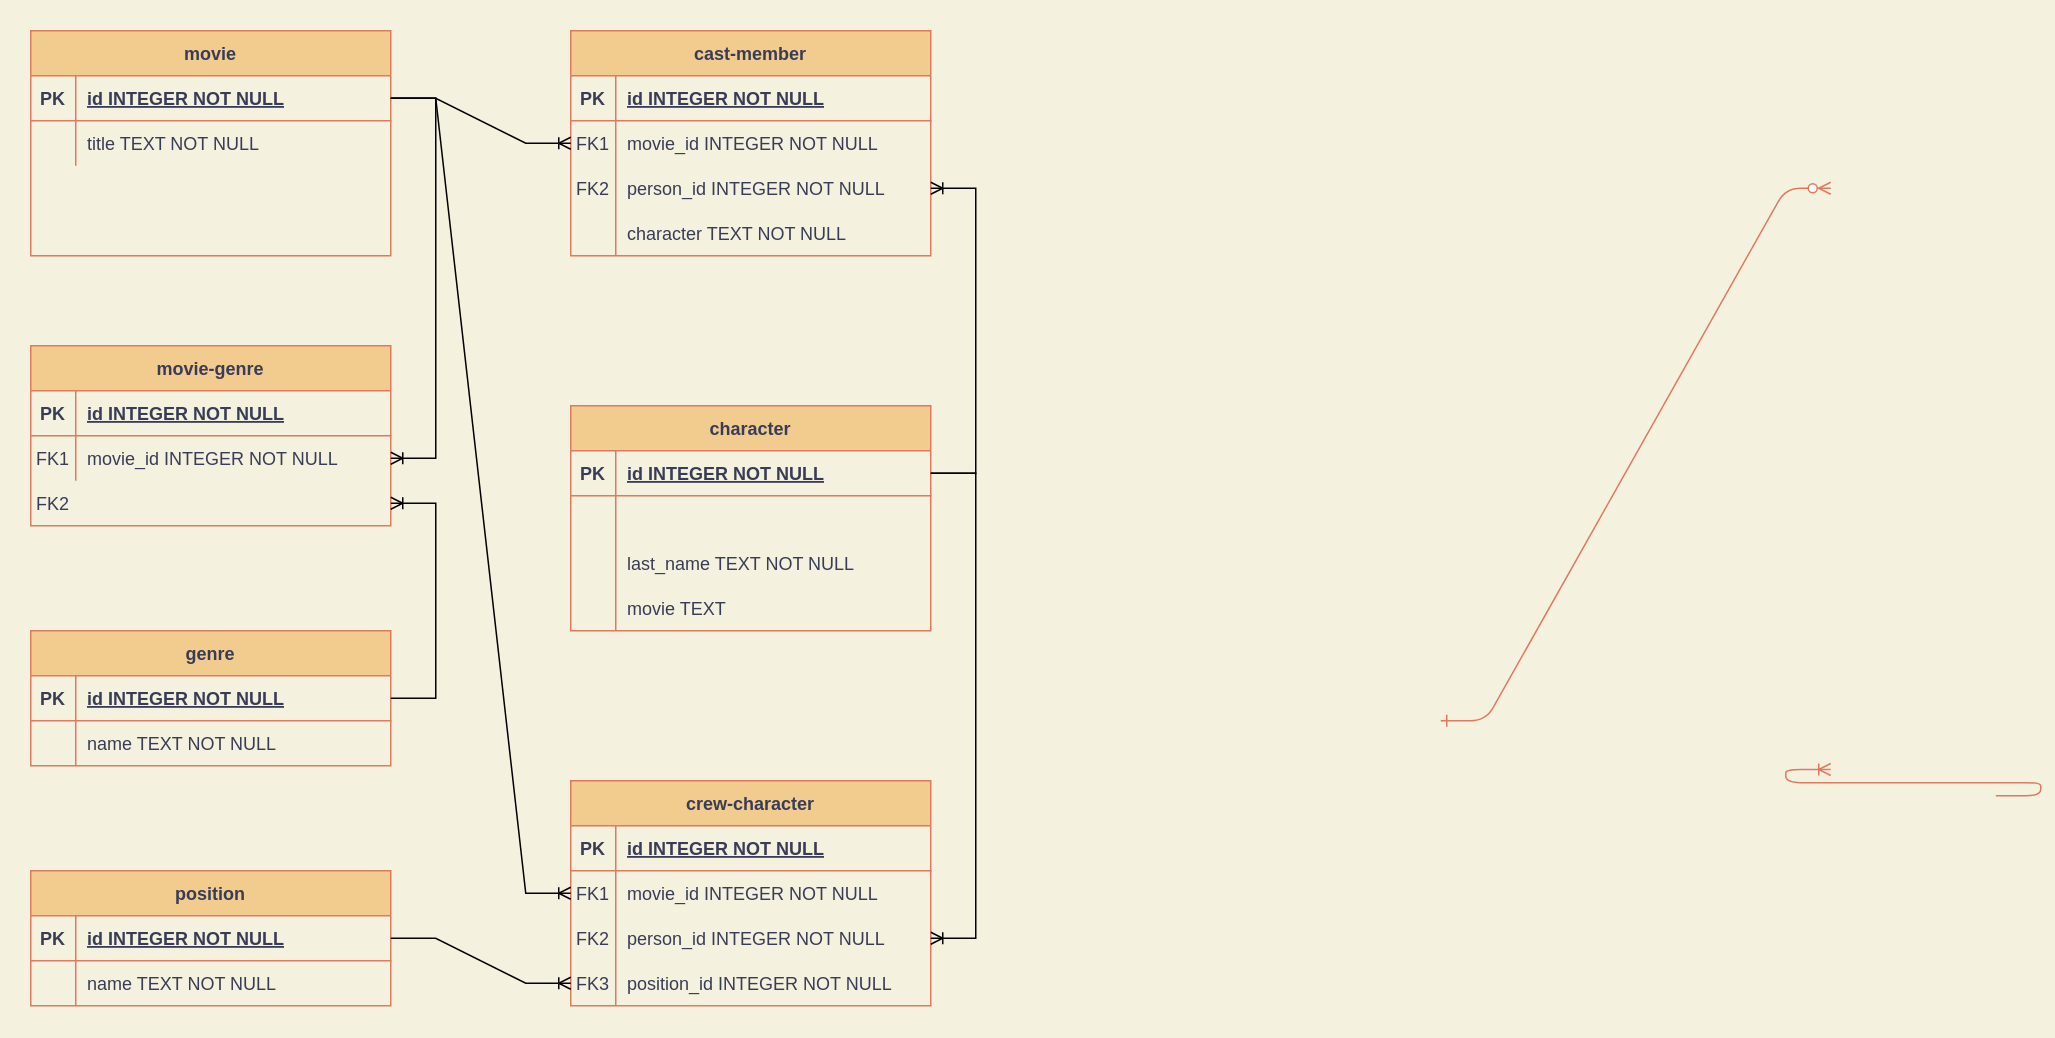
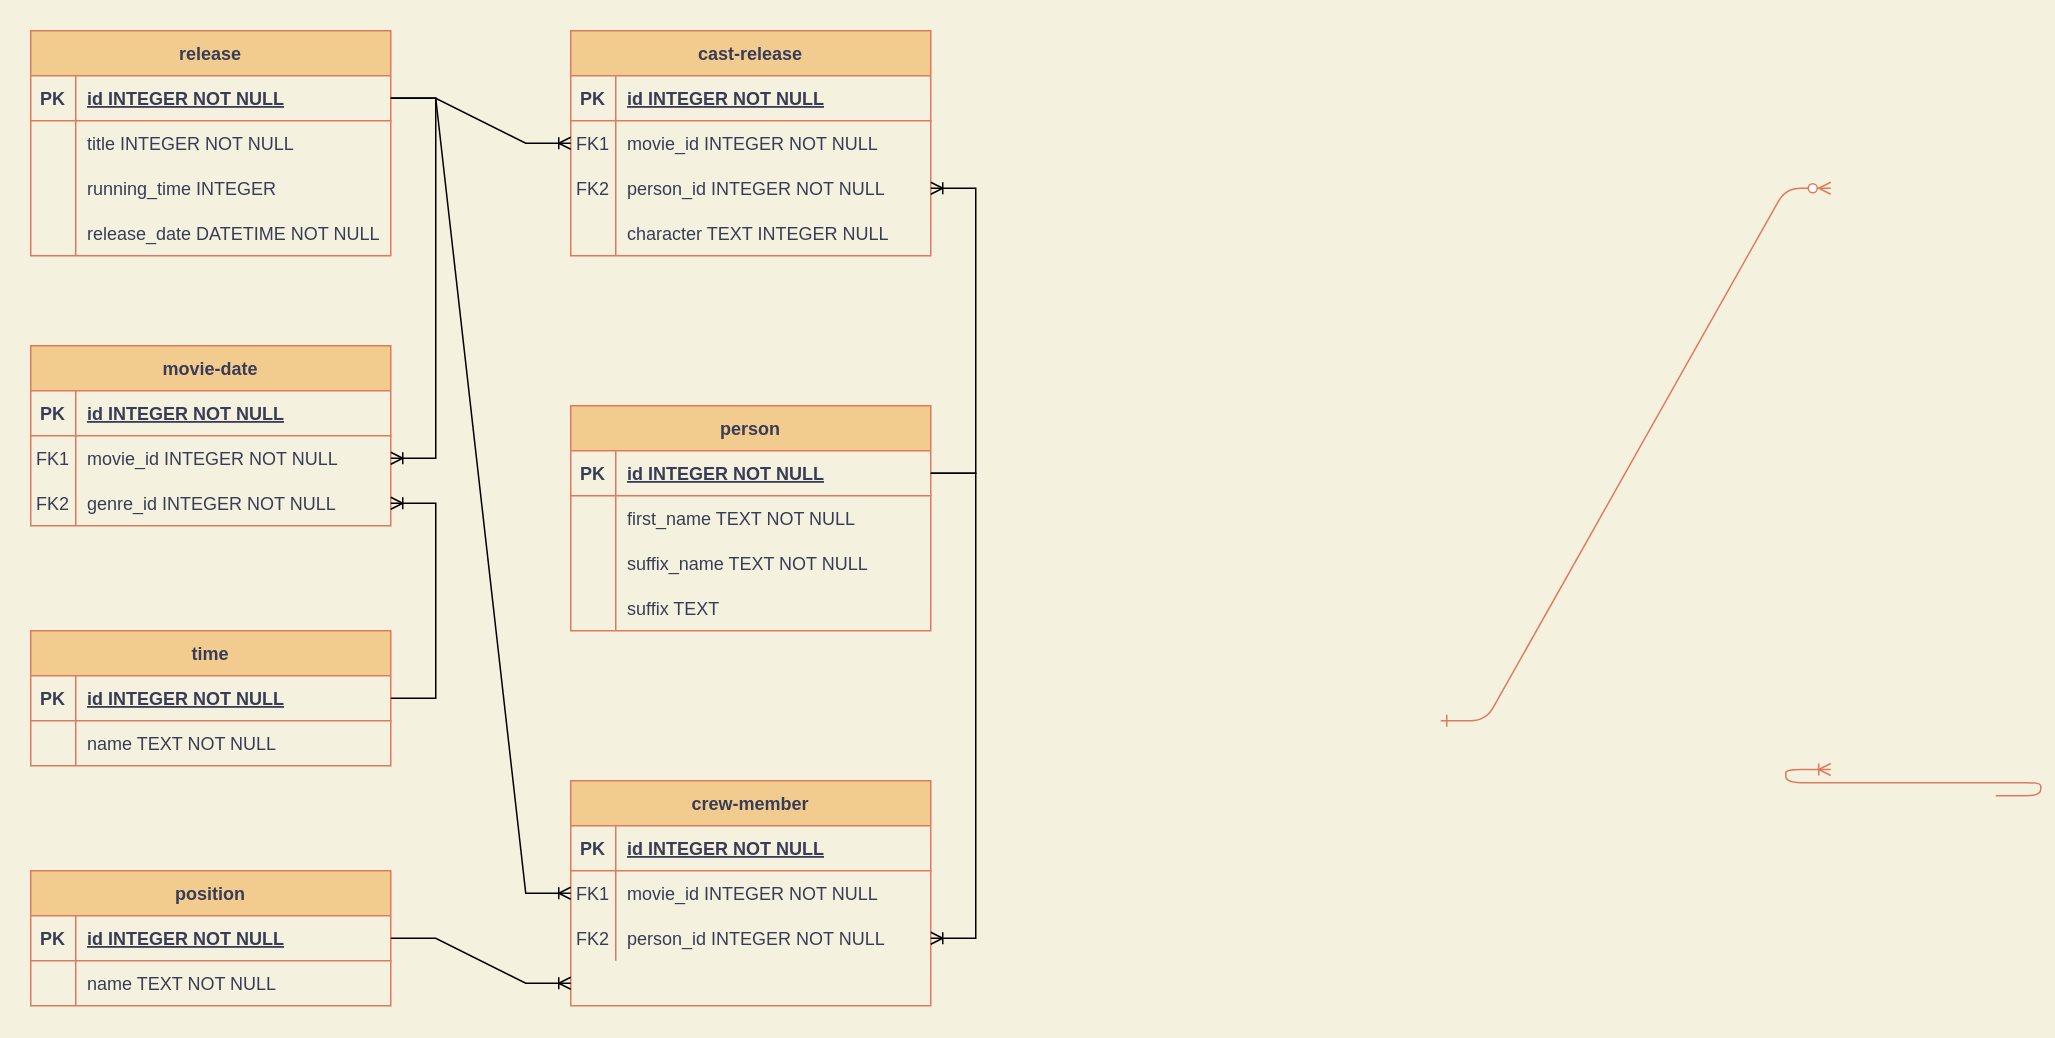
node "movie": label "movie" -> "release"
node "cast-member": label "cast-member" -> "cast-release"
node "title TEXT NOT NULL": label "title TEXT NOT NULL" -> "title INTEGER NOT NULL"
node "running_time INTEGER": added
node "release_date DATETIME NOT NULL": added
node "character TEXT NOT NULL": label "character TEXT NOT NULL" -> "character TEXT INTEGER NULL"
node "movie-genre": label "movie-genre" -> "movie-date"
node "character": label "character" -> "person"
node "genre_id INTEGER NOT NULL": added
node "first_name TEXT NOT NULL": added
node "last_name TEXT NOT NULL": label "last_name TEXT NOT NULL" -> "suffix_name TEXT NOT NULL"
node "movie TEXT": label "movie TEXT" -> "suffix TEXT"
node "genre": label "genre" -> "time"
node "crew-character": label "crew-character" -> "crew-member"
node "FK3": removed
node "position_id INTEGER NOT NULL": removed
